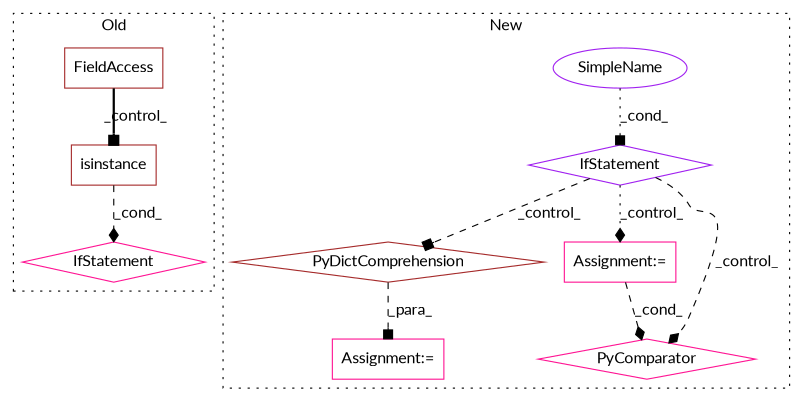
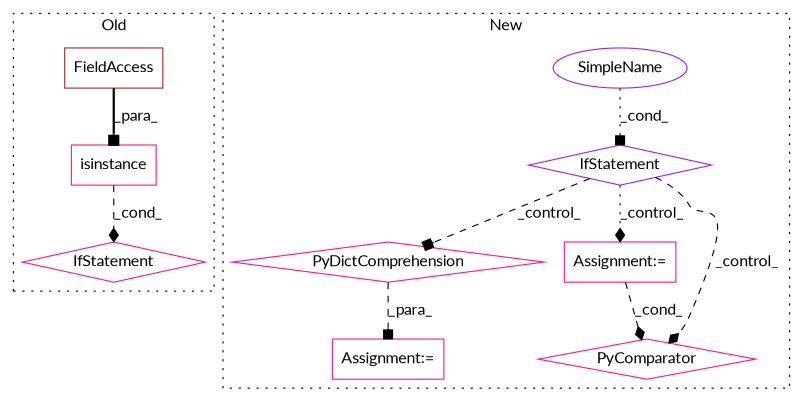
edge "FieldAccess" -> "isinstance": label "_control_" -> "_para_"
node "isinstance": color brown -> deeppink
node "PyDictComprehension": color brown -> deeppink
